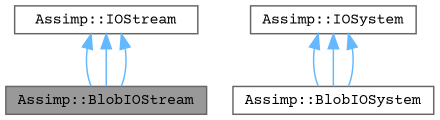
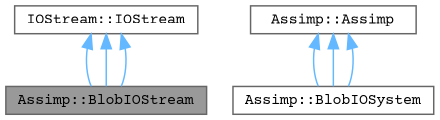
node "Assimp::IOStream": label "Assimp::IOStream" -> "IOStream::IOStream"
node "Assimp::IOSystem": label "Assimp::IOSystem" -> "Assimp::Assimp"
